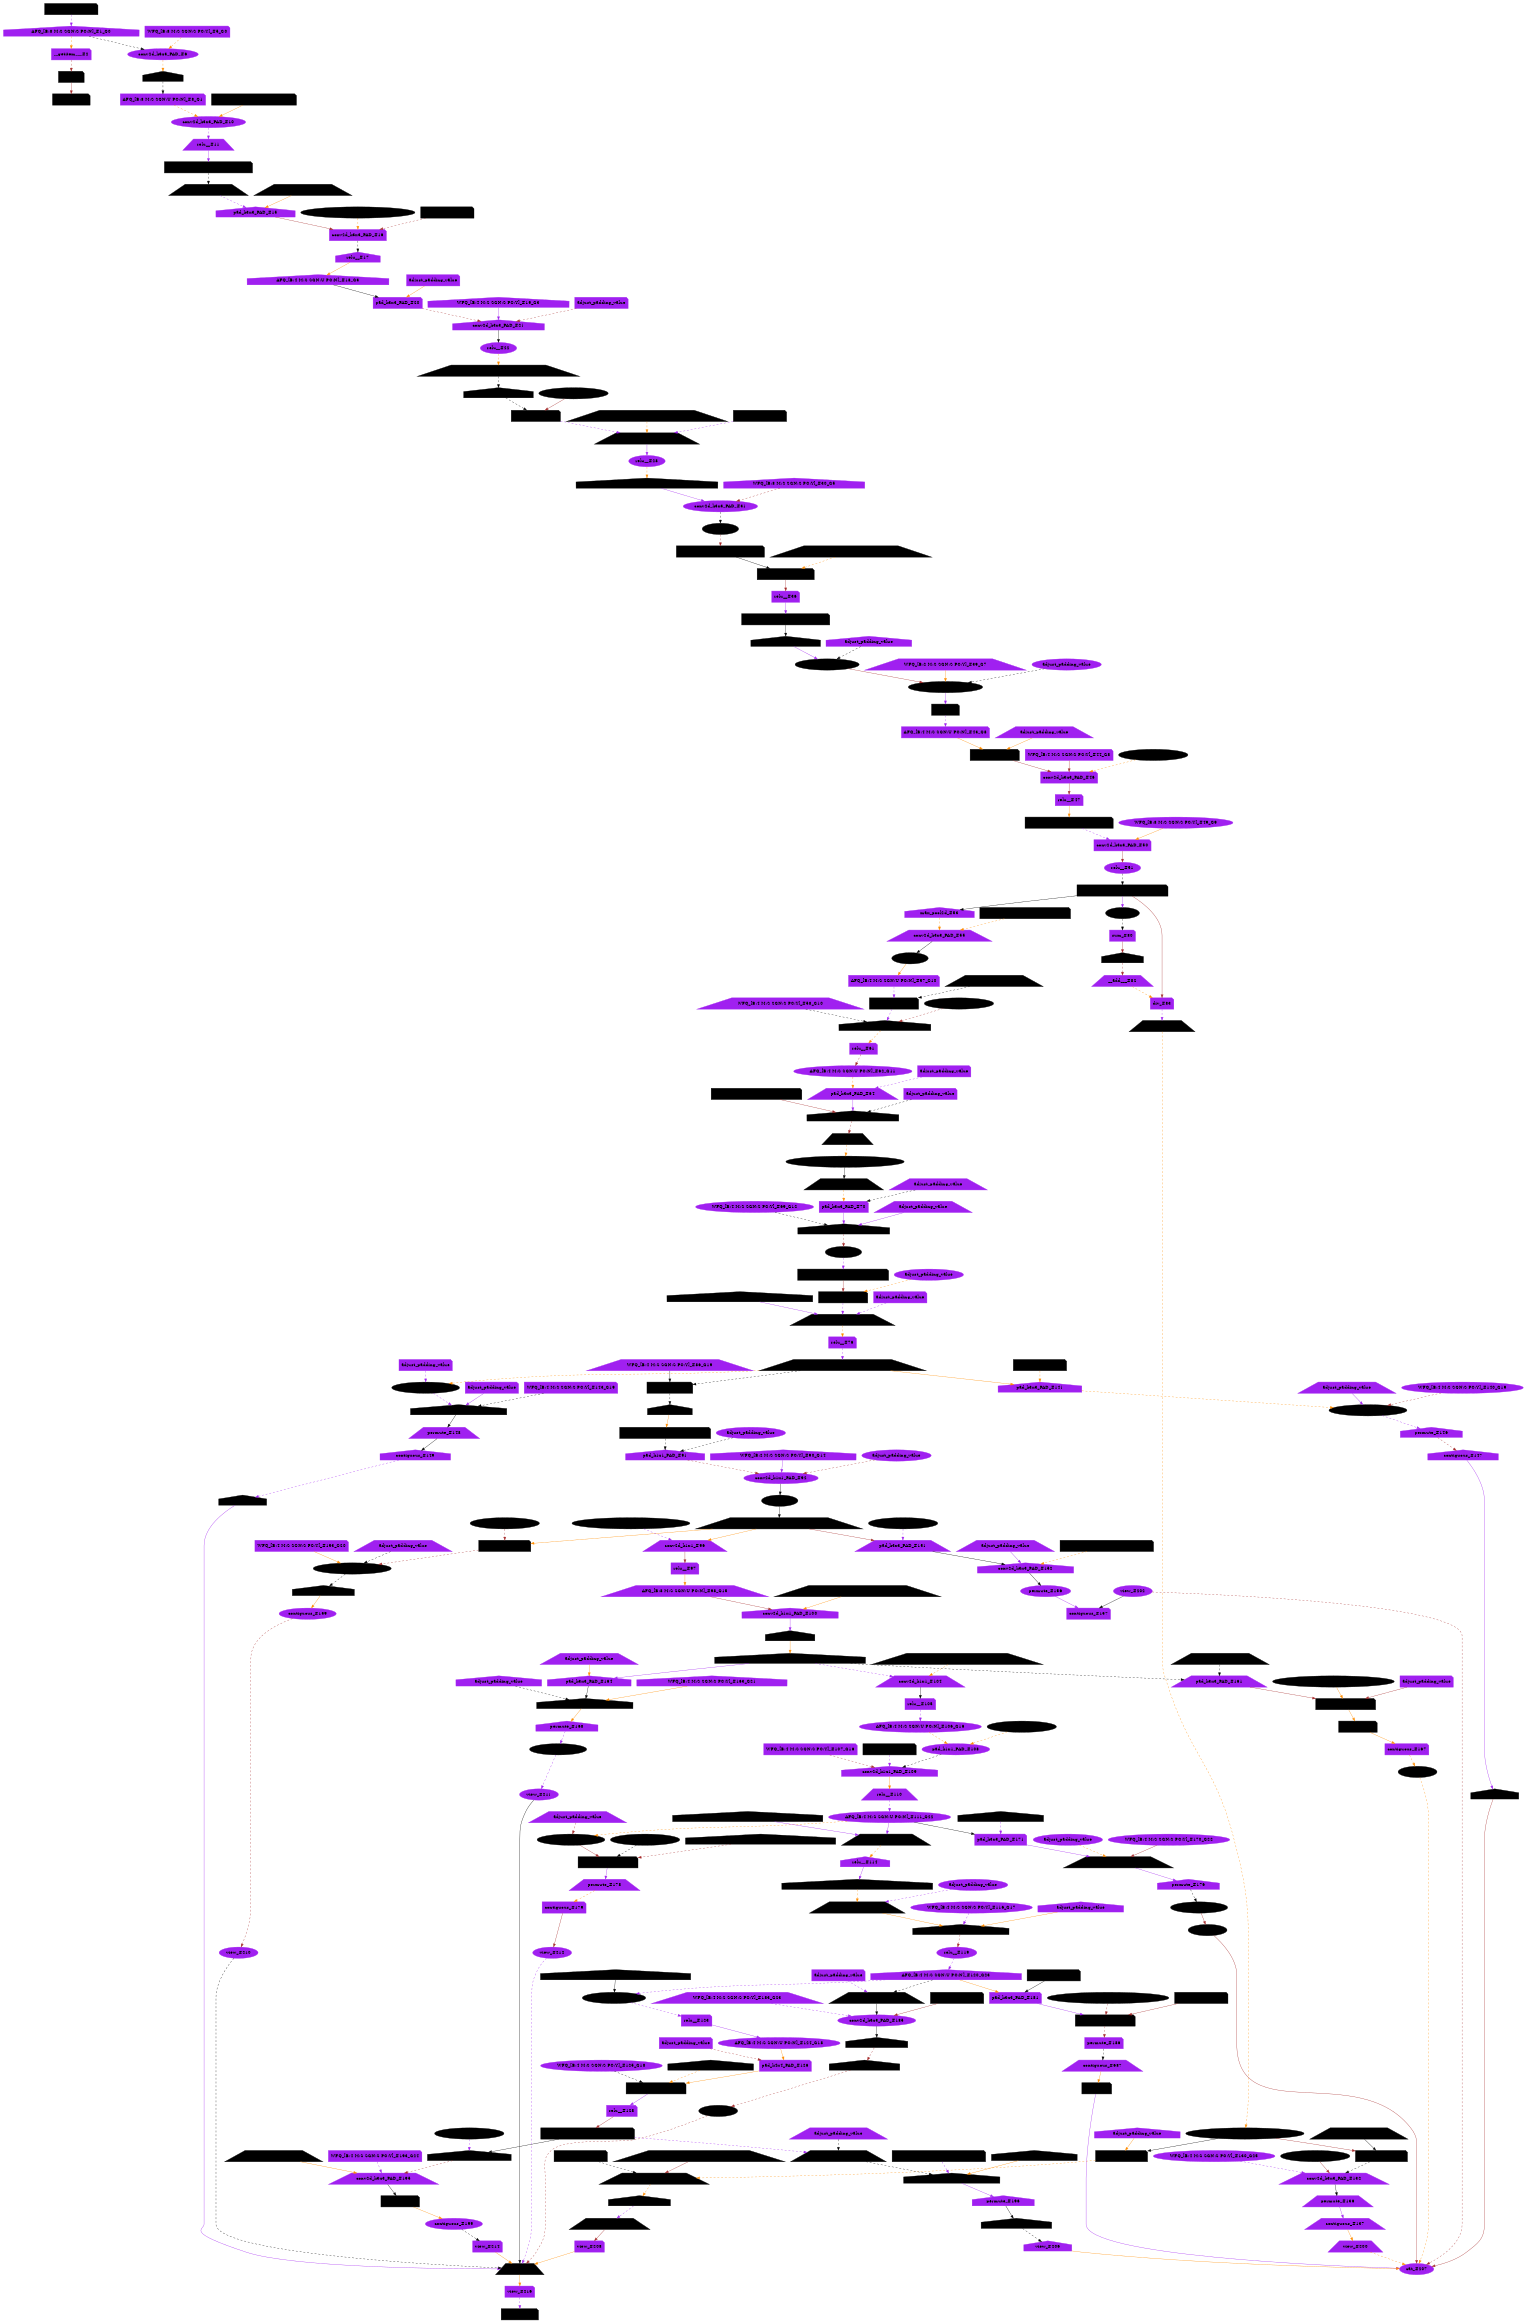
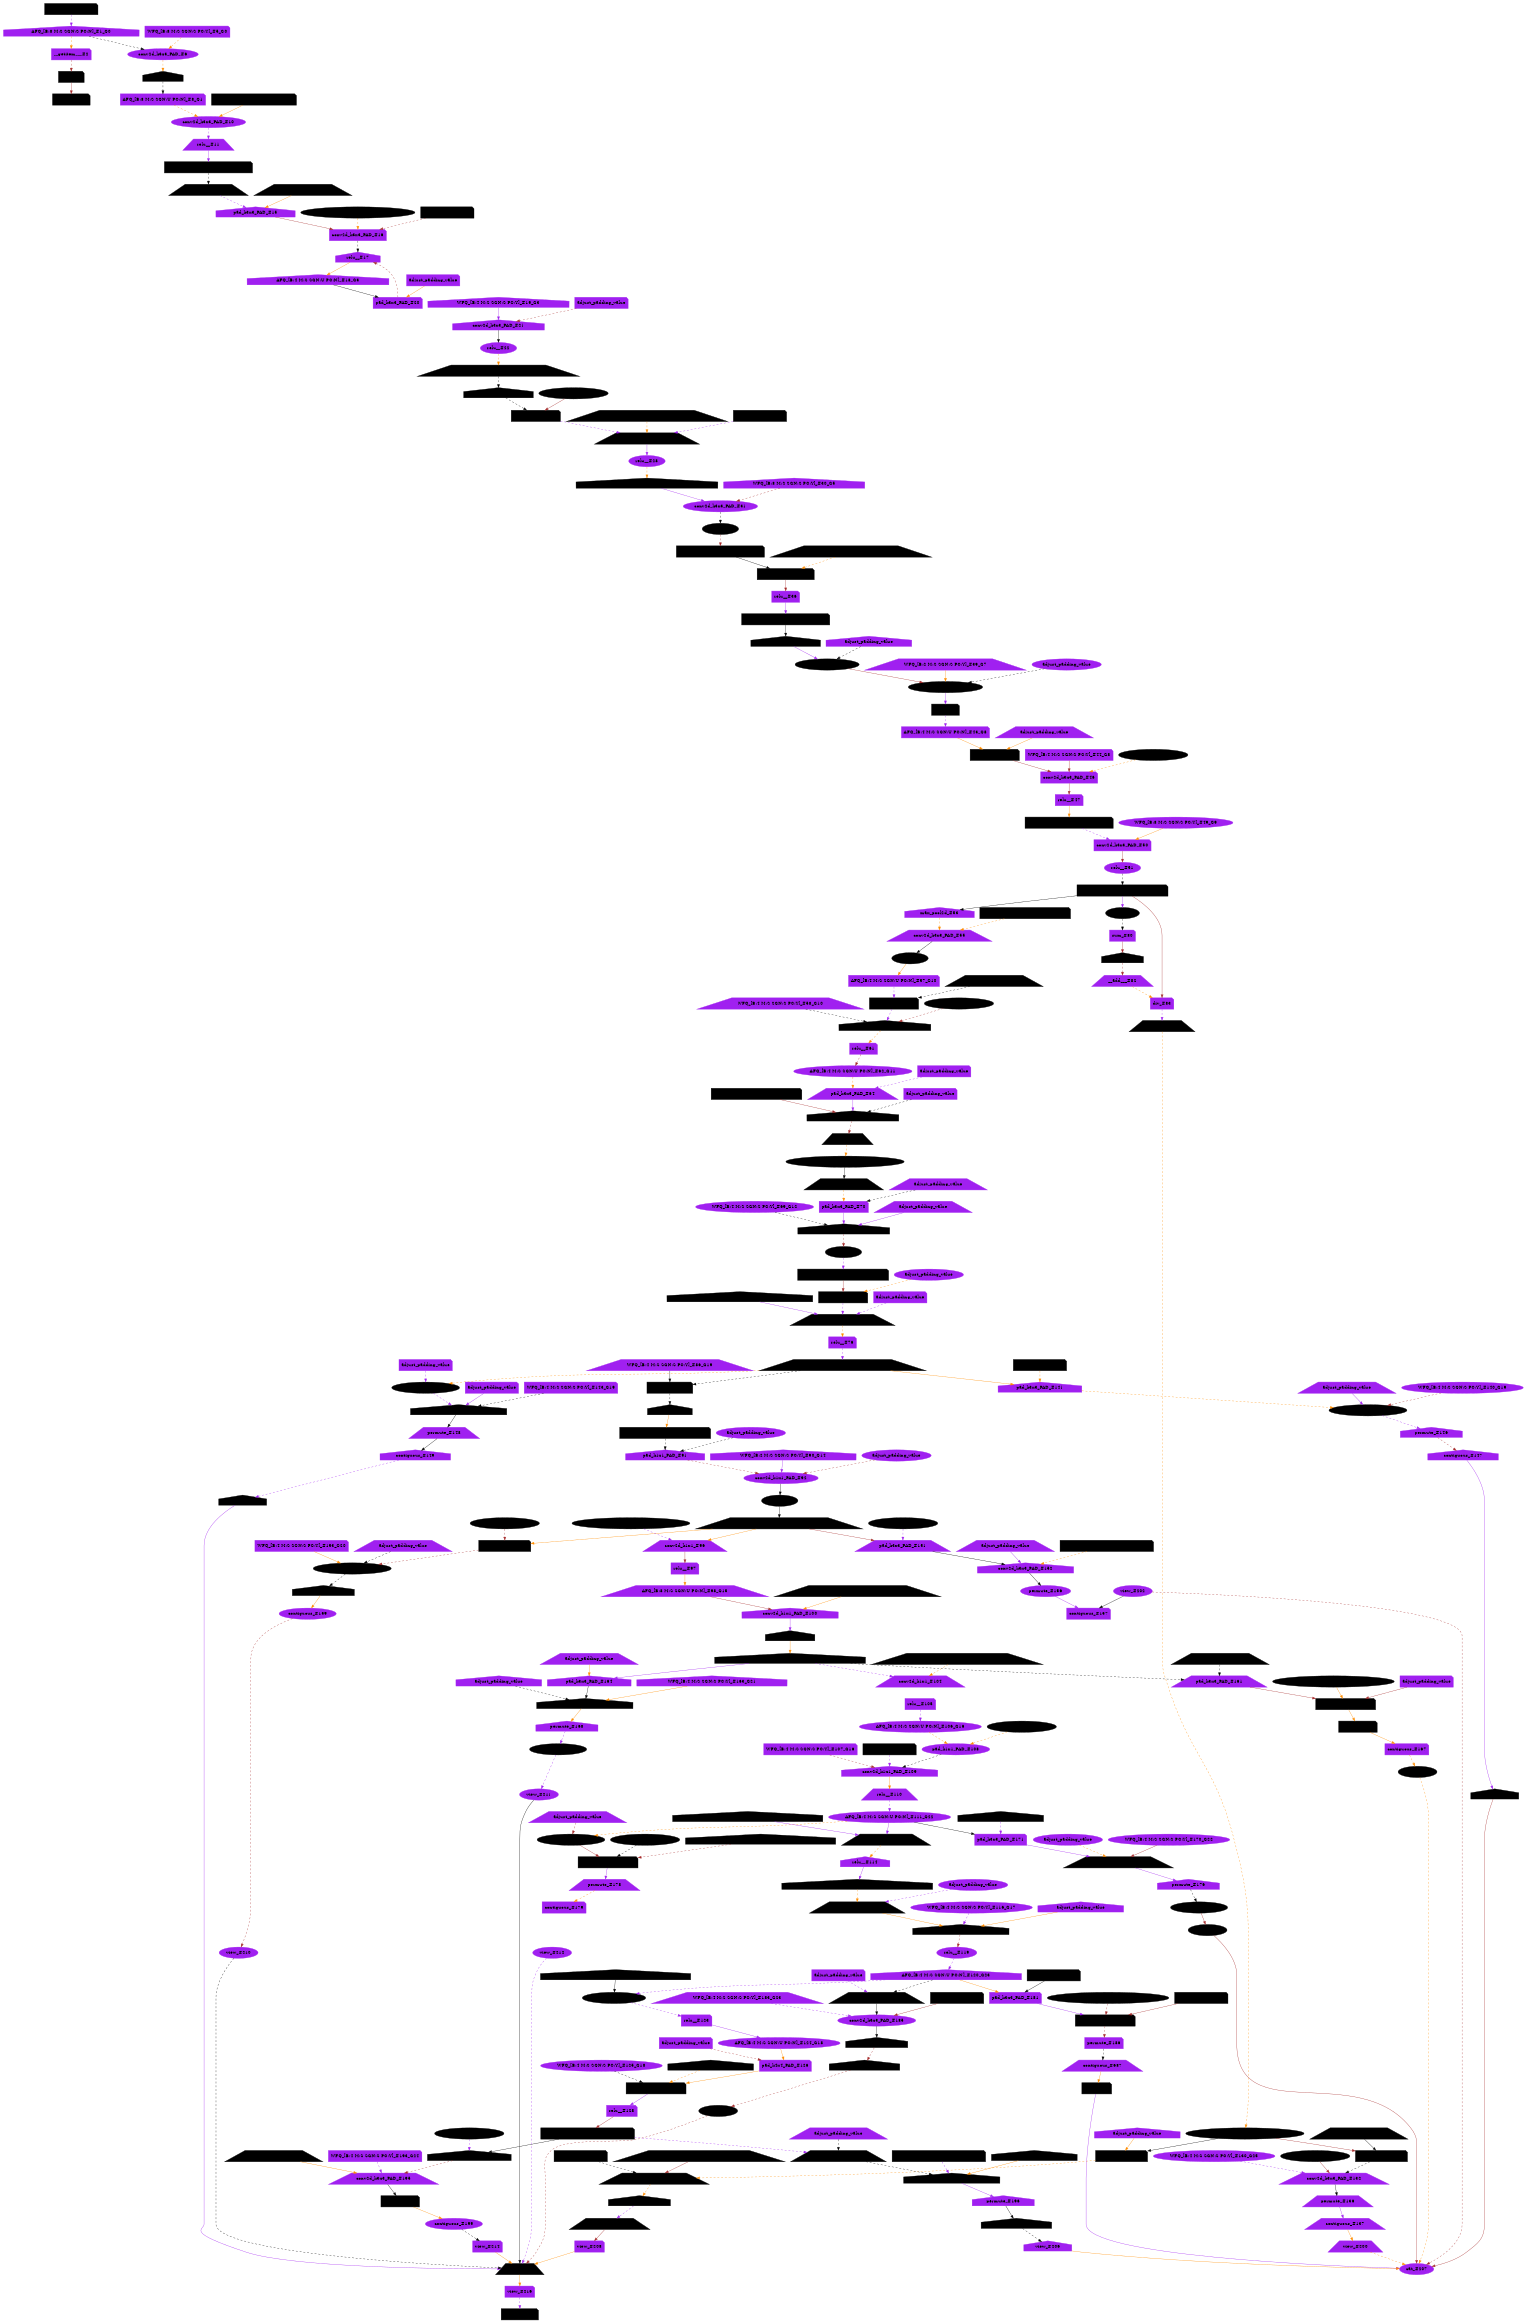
edge "pad_k3x3_PAD_#20" -> "conv2d_k3x3_PAD_#21": now "pad_k3x3_PAD_#20" -> "relu__#17"
edge "conv2d_k1x1_#104" -> "relu__#105": removed
edge "contiguous_#179" -> "view_#212": removed
